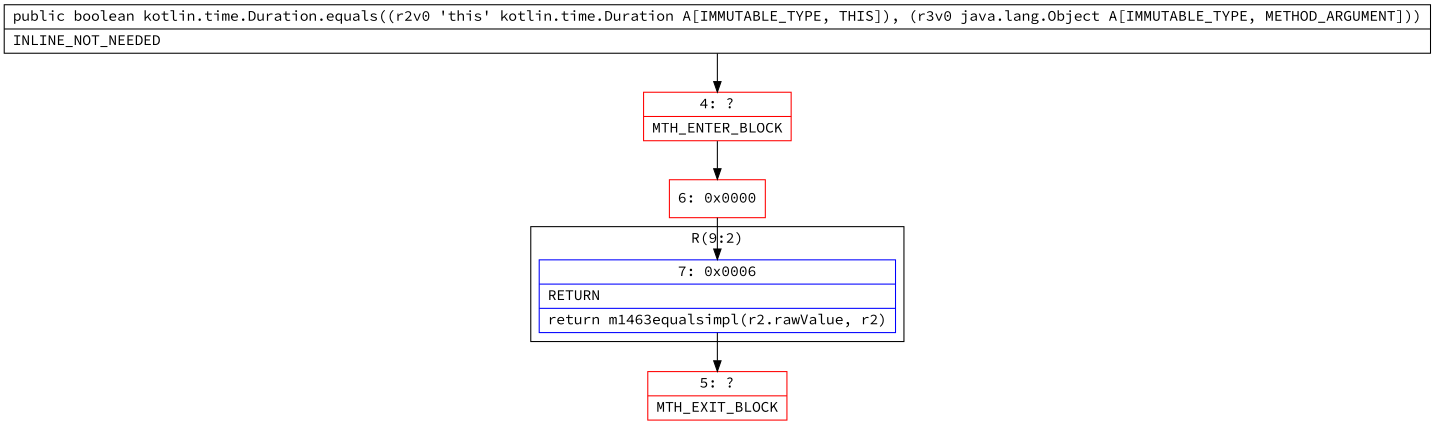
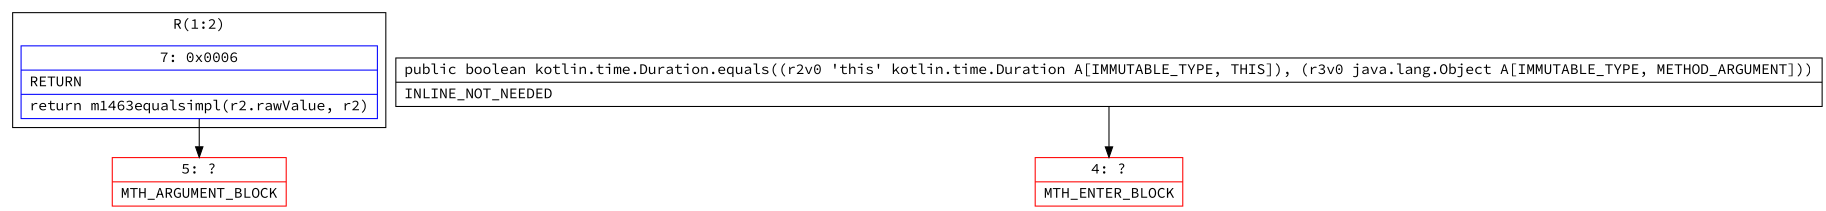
node "6: 0x0000": removed
cluster "R(9:2)": label "R(9:2)" -> "R(1:2)"
node "5: ?": text "MTH_EXIT_BLOCK" -> "MTH_ARGUMENT_BLOCK"
